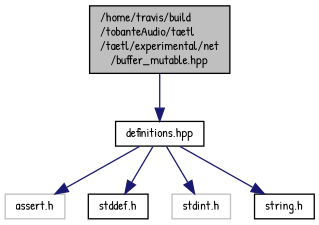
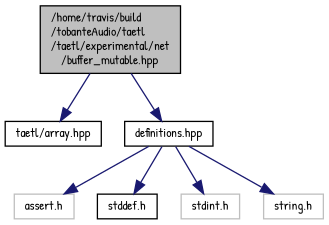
node "taetl/array.hpp": added
node "string.h": color black -> grey75
